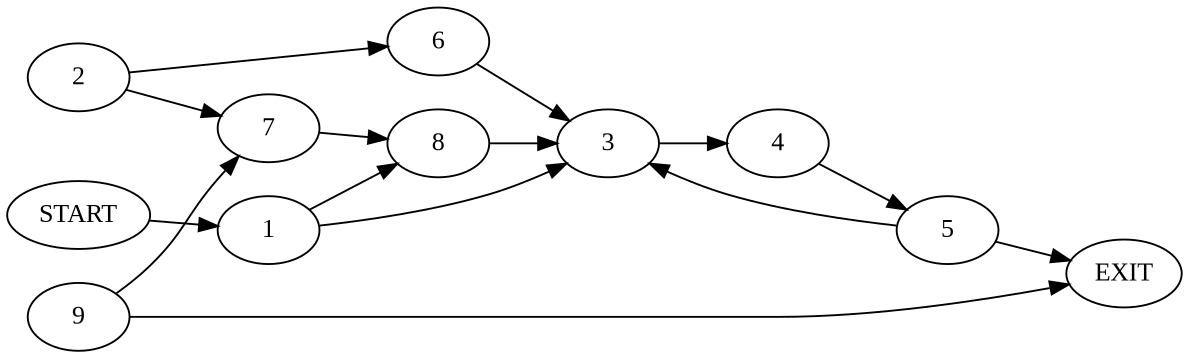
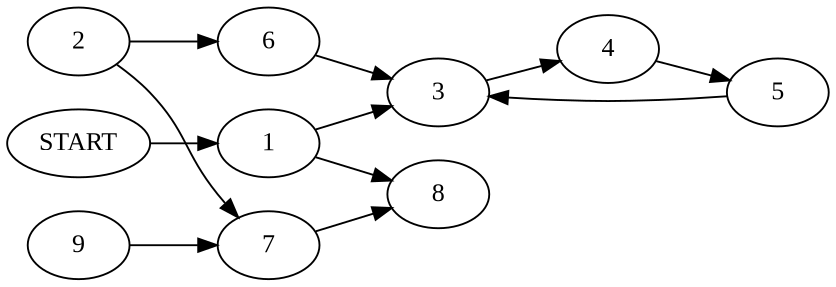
edge "8" -> "3": removed
node "EXIT": removed
